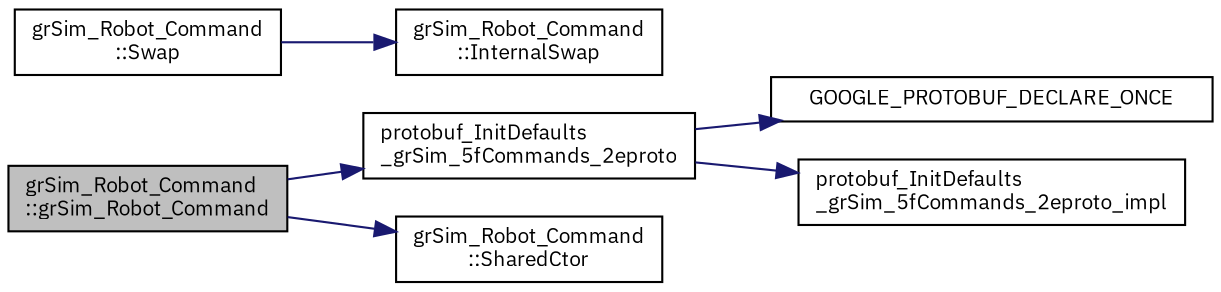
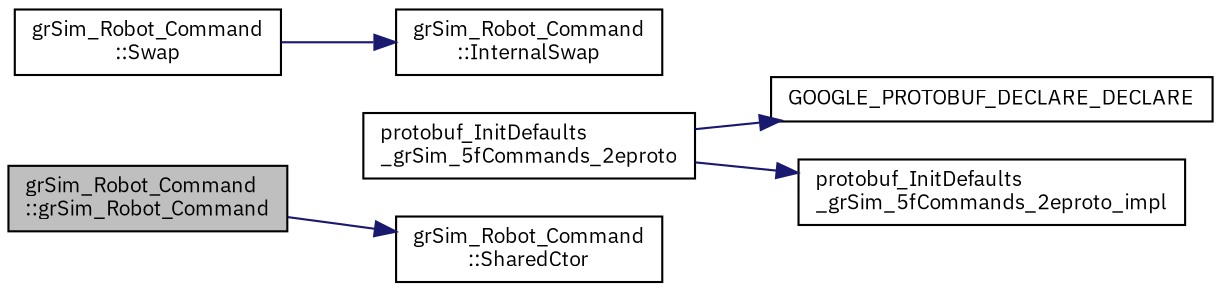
node "GOOGLE_PROTOBUF_DECLARE_ONCE": label "GOOGLE_PROTOBUF_DECLARE_ONCE" -> "GOOGLE_PROTOBUF_DECLARE_DECLARE"
edge "grSim_Robot_Command ::grSim_Robot_Command" -> "protobuf_InitDefaults _grSim_5fCommands_2eproto": removed
